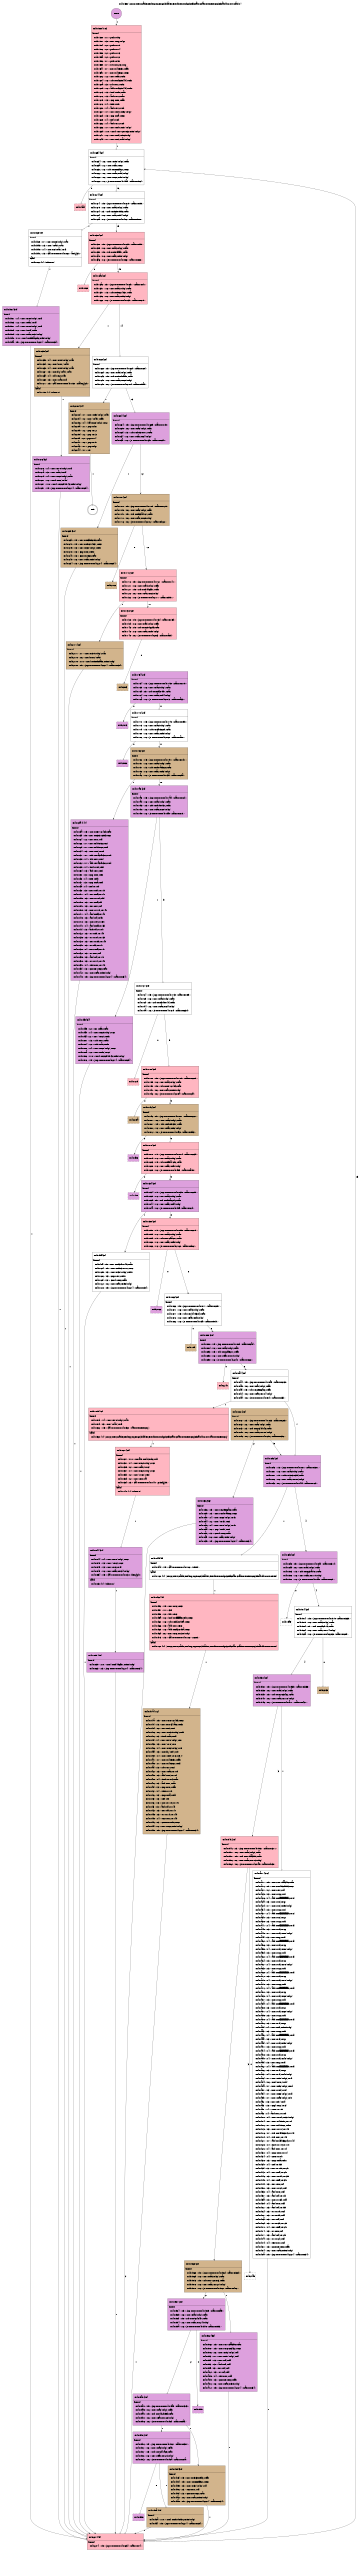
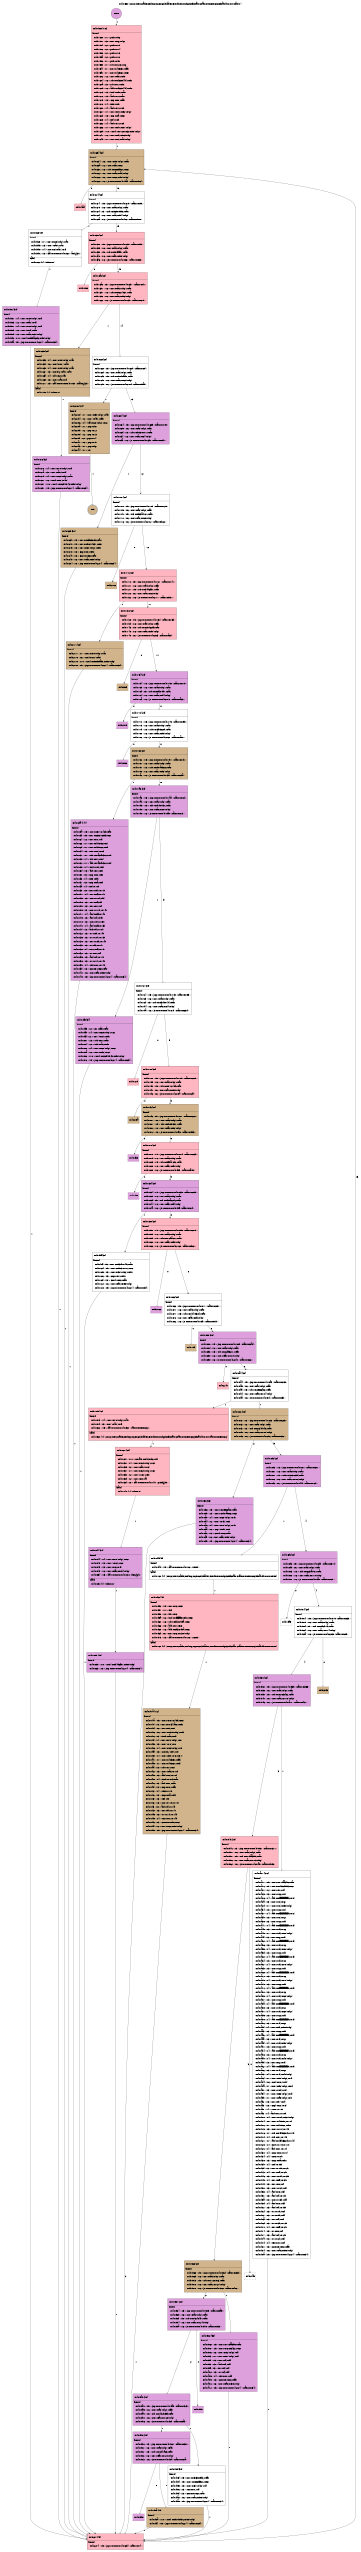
node "0x401654 [32]": fillcolor white -> tan
node "Exit": fillcolor white -> tan
node "0x401700 [28]": fillcolor tan -> white
edge "0x401738 [28]" -> "0x401754 [28]": added, label "11"
edge "0x4018a4 [28]" -> "0x4018dc [28]": now "0x4018a4 [28]" -> "0x4018c0 [28]"
node "0x401b8f [30]": fillcolor tan -> white
